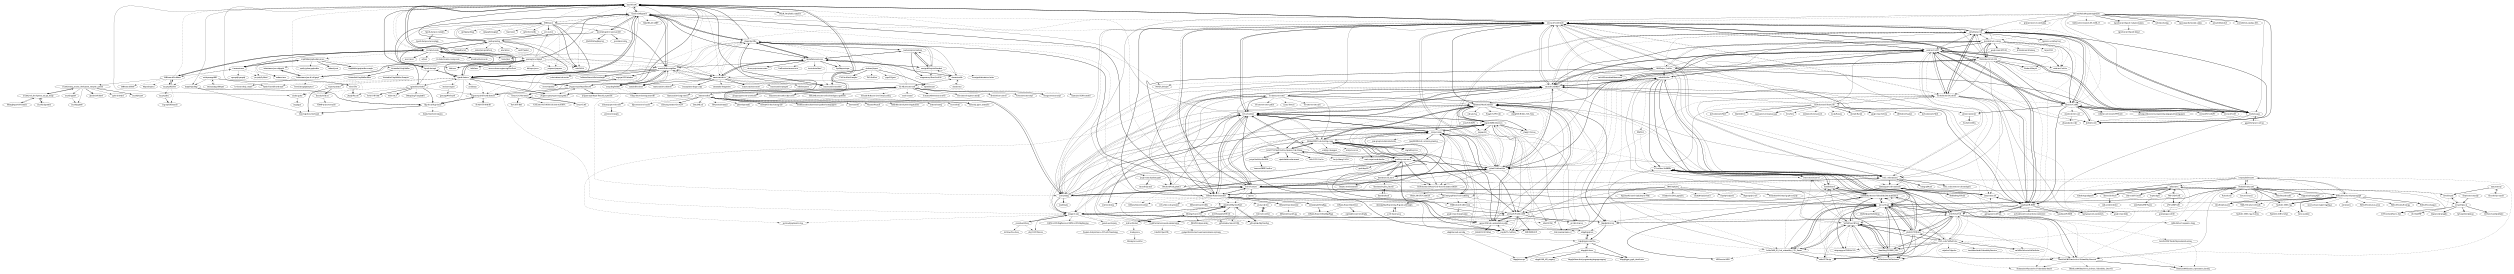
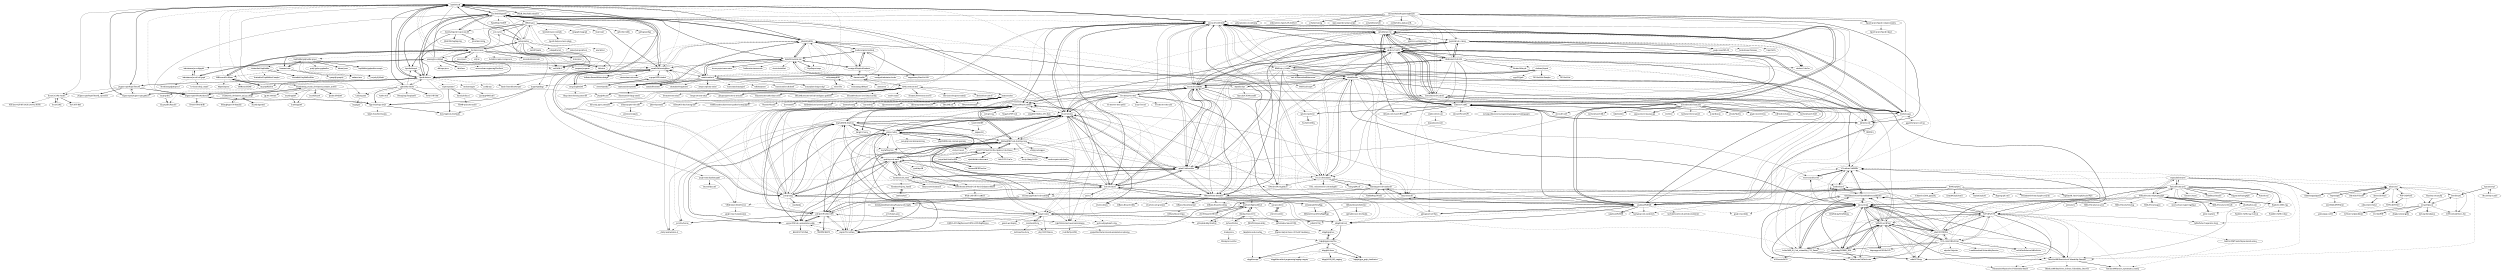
edge "openai/human-eval" -> "dpfried/incoder": now "openai/human-eval" -> "reddy-lab-code-research/PPOCoder"
edge "davidhin/linevd" -> "vulnerabilitydetection/VulnerabilityDetectionResearch": style bold -> dashed
